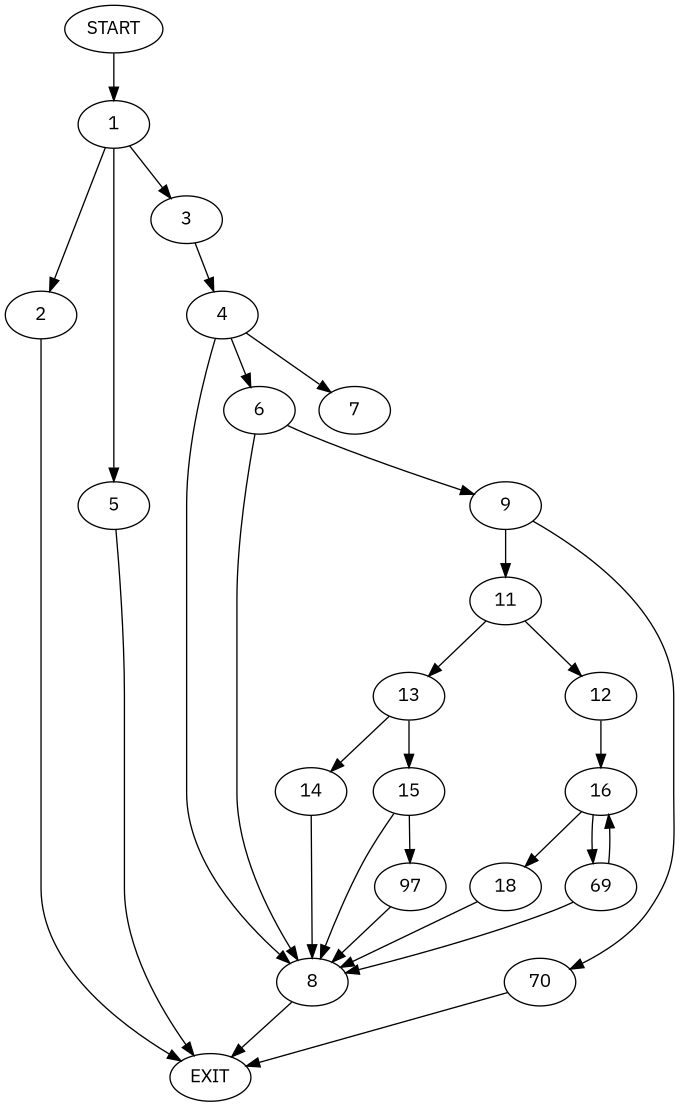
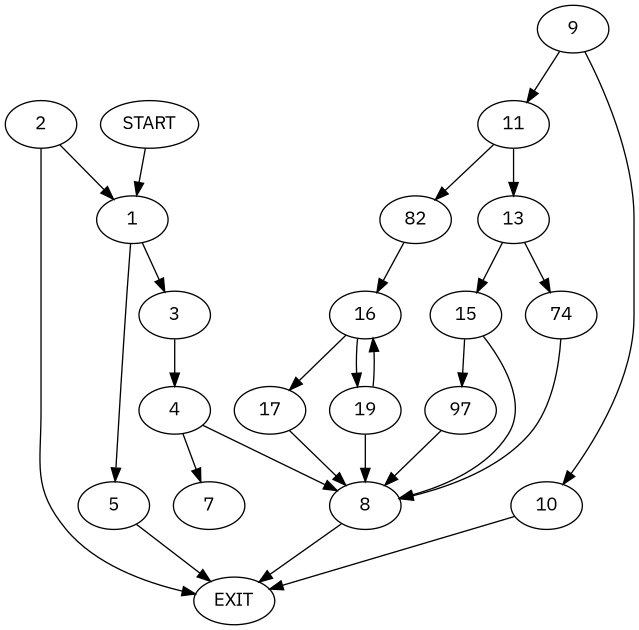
edge "1" -> "2": reversed
node "6": removed
node "12": label "12" -> "82"
node "14": label "14" -> "74"
node "18": label "18" -> "17"
node "69": label "69" -> "19"
node "70": label "70" -> "10"
